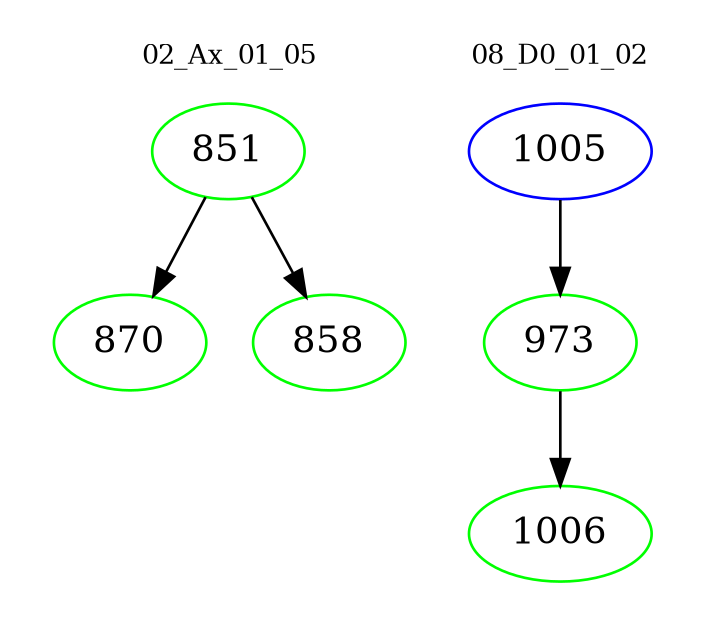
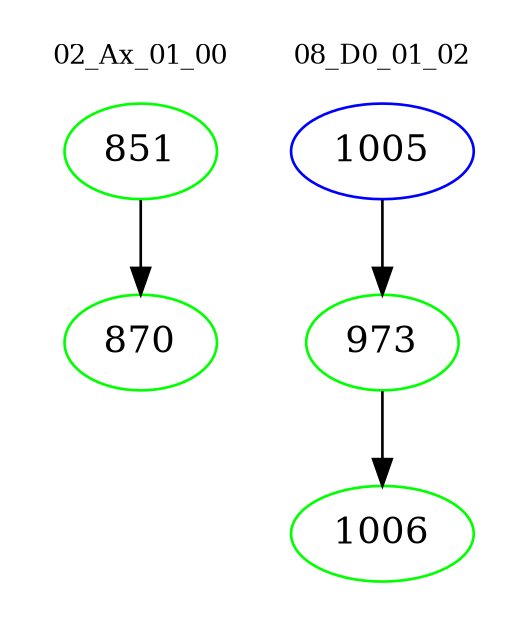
cluster "02_Ax_01_05": label "02_Ax_01_05" -> "02_Ax_01_00"
node "858": removed
